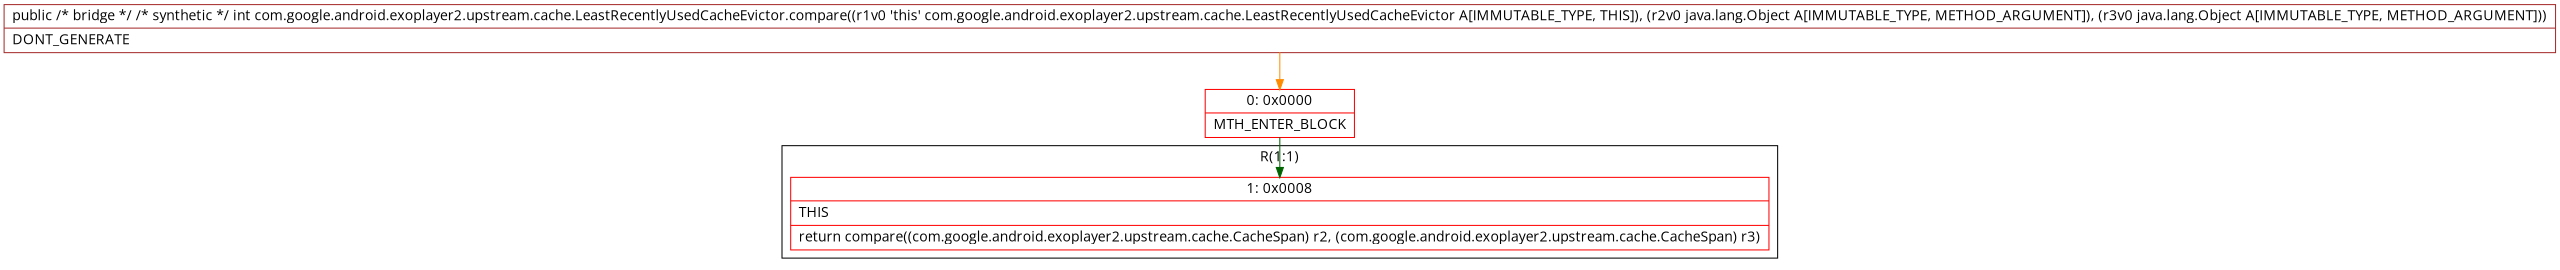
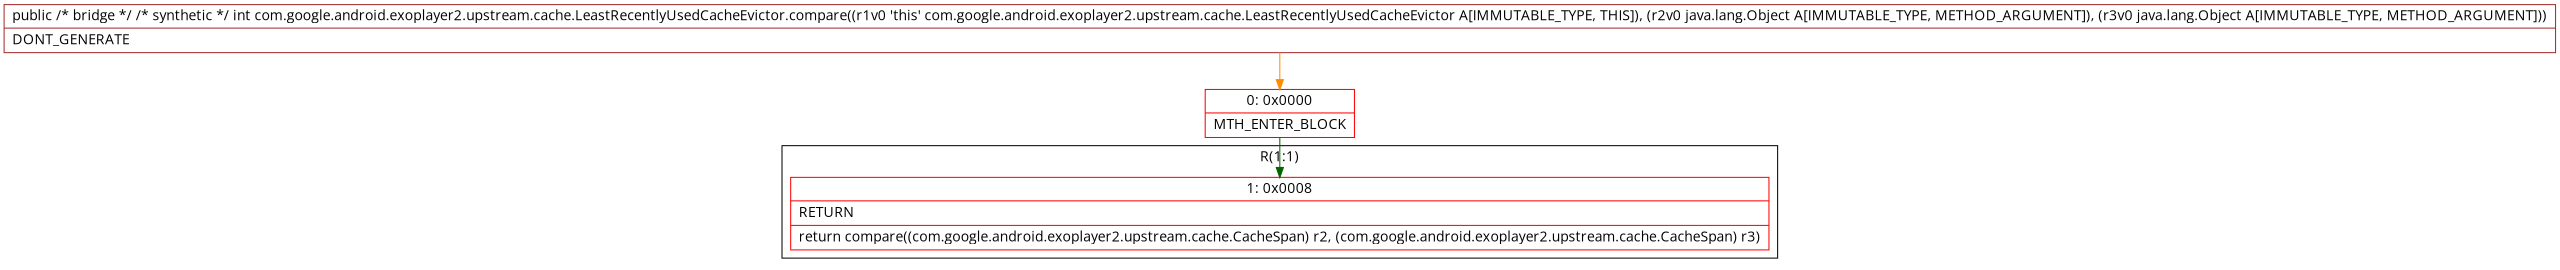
node "1: 0x0008": text "THIS" -> "RETURN"
